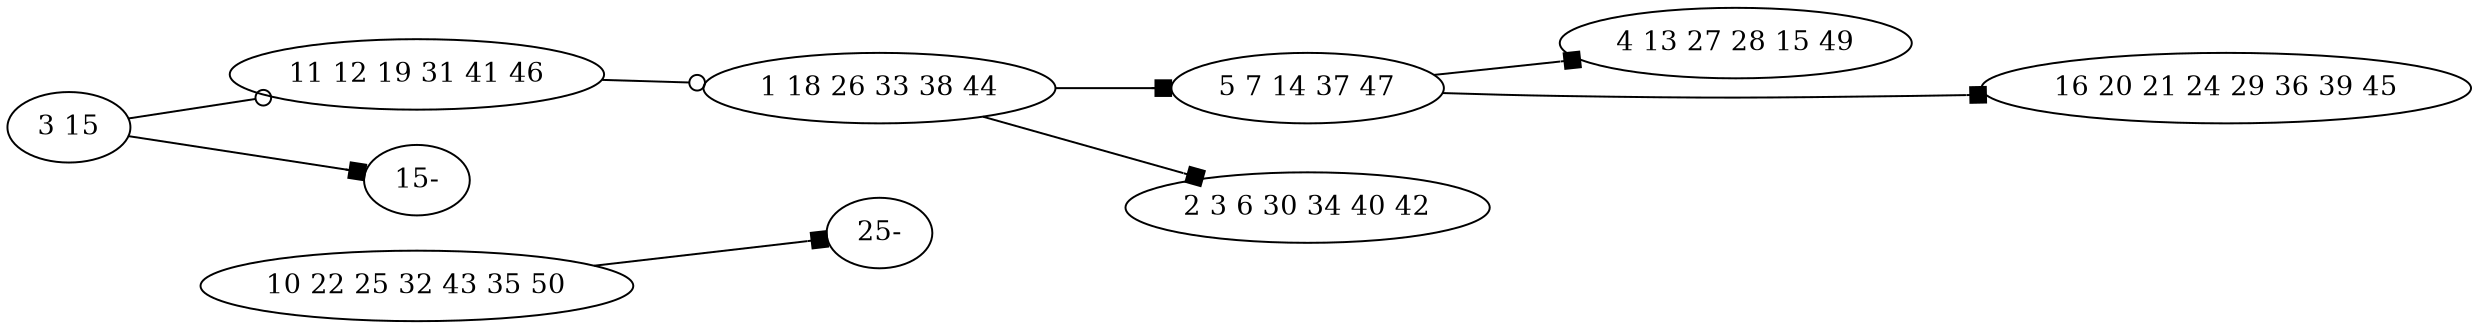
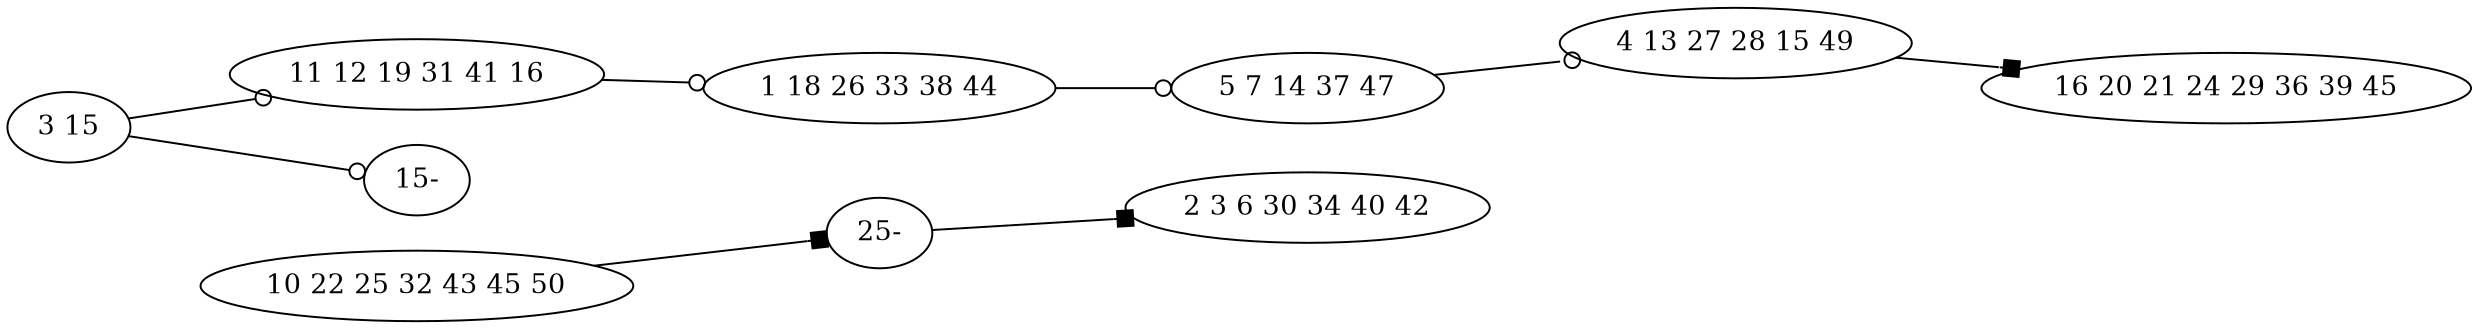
edge "5 7 14 37 47" -> "4 13 27 28 15 49": arrowhead box -> odot
node "11 12 19 31 41 46": label "11 12 19 31 41 46" -> "11 12 19 31 41 16"
edge "1 18 26 33 38 44" -> "5 7 14 37 47": arrowhead box -> odot
edge "5 7 14 37 47" -> "16 20 21 24 29 36 39 45": now "4 13 27 28 15 49" -> "16 20 21 24 29 36 39 45"
edge "1 18 26 33 38 44" -> "2 3 6 30 34 40 42": now "25-" -> "2 3 6 30 34 40 42"
edge "3 15" -> "15-": arrowhead box -> odot
node "10 22 25 32 43 35 50": label "10 22 25 32 43 35 50" -> "10 22 25 32 43 45 50"
